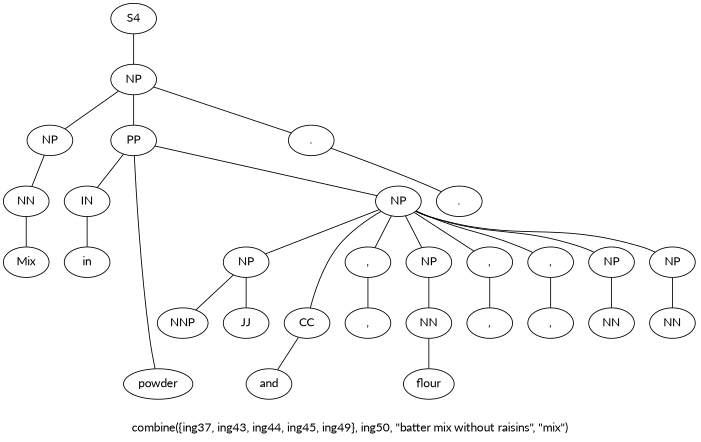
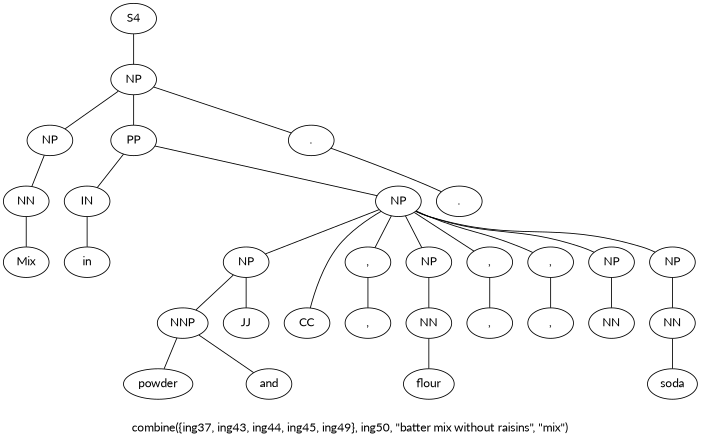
edge "PP" -- "powder": now "NNP" -- "powder"
edge "CC" -- "and": now "NNP" -- "and"
node "soda": added
